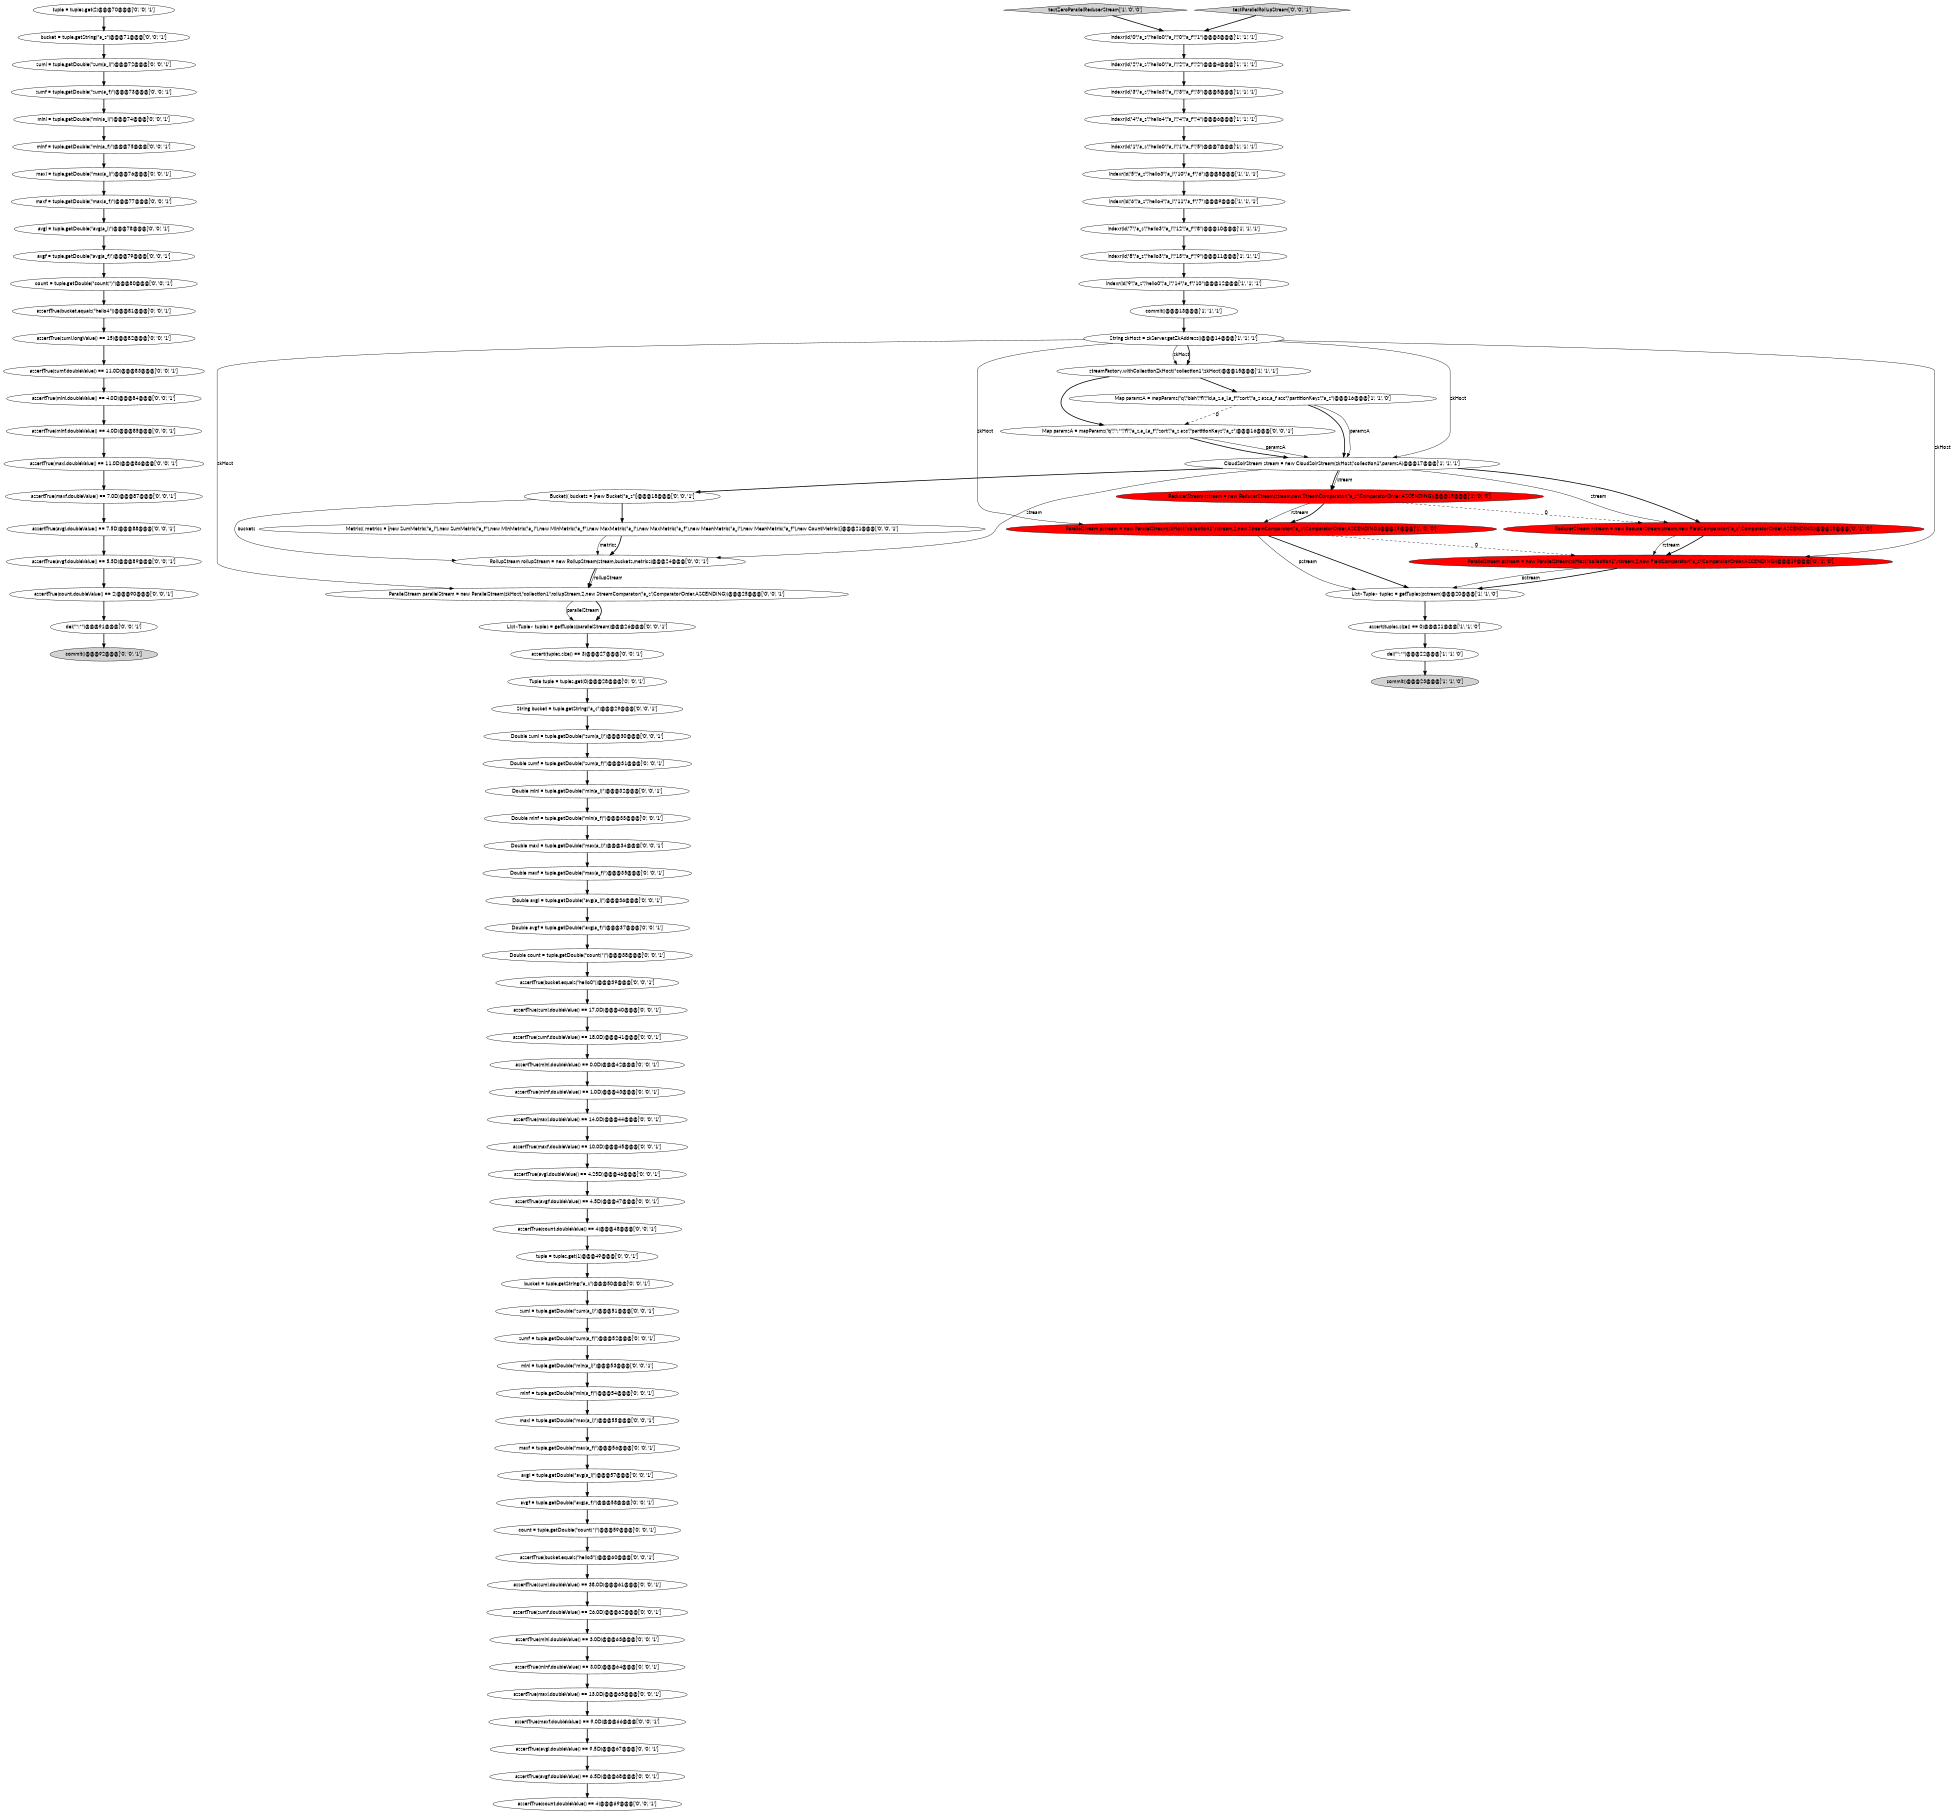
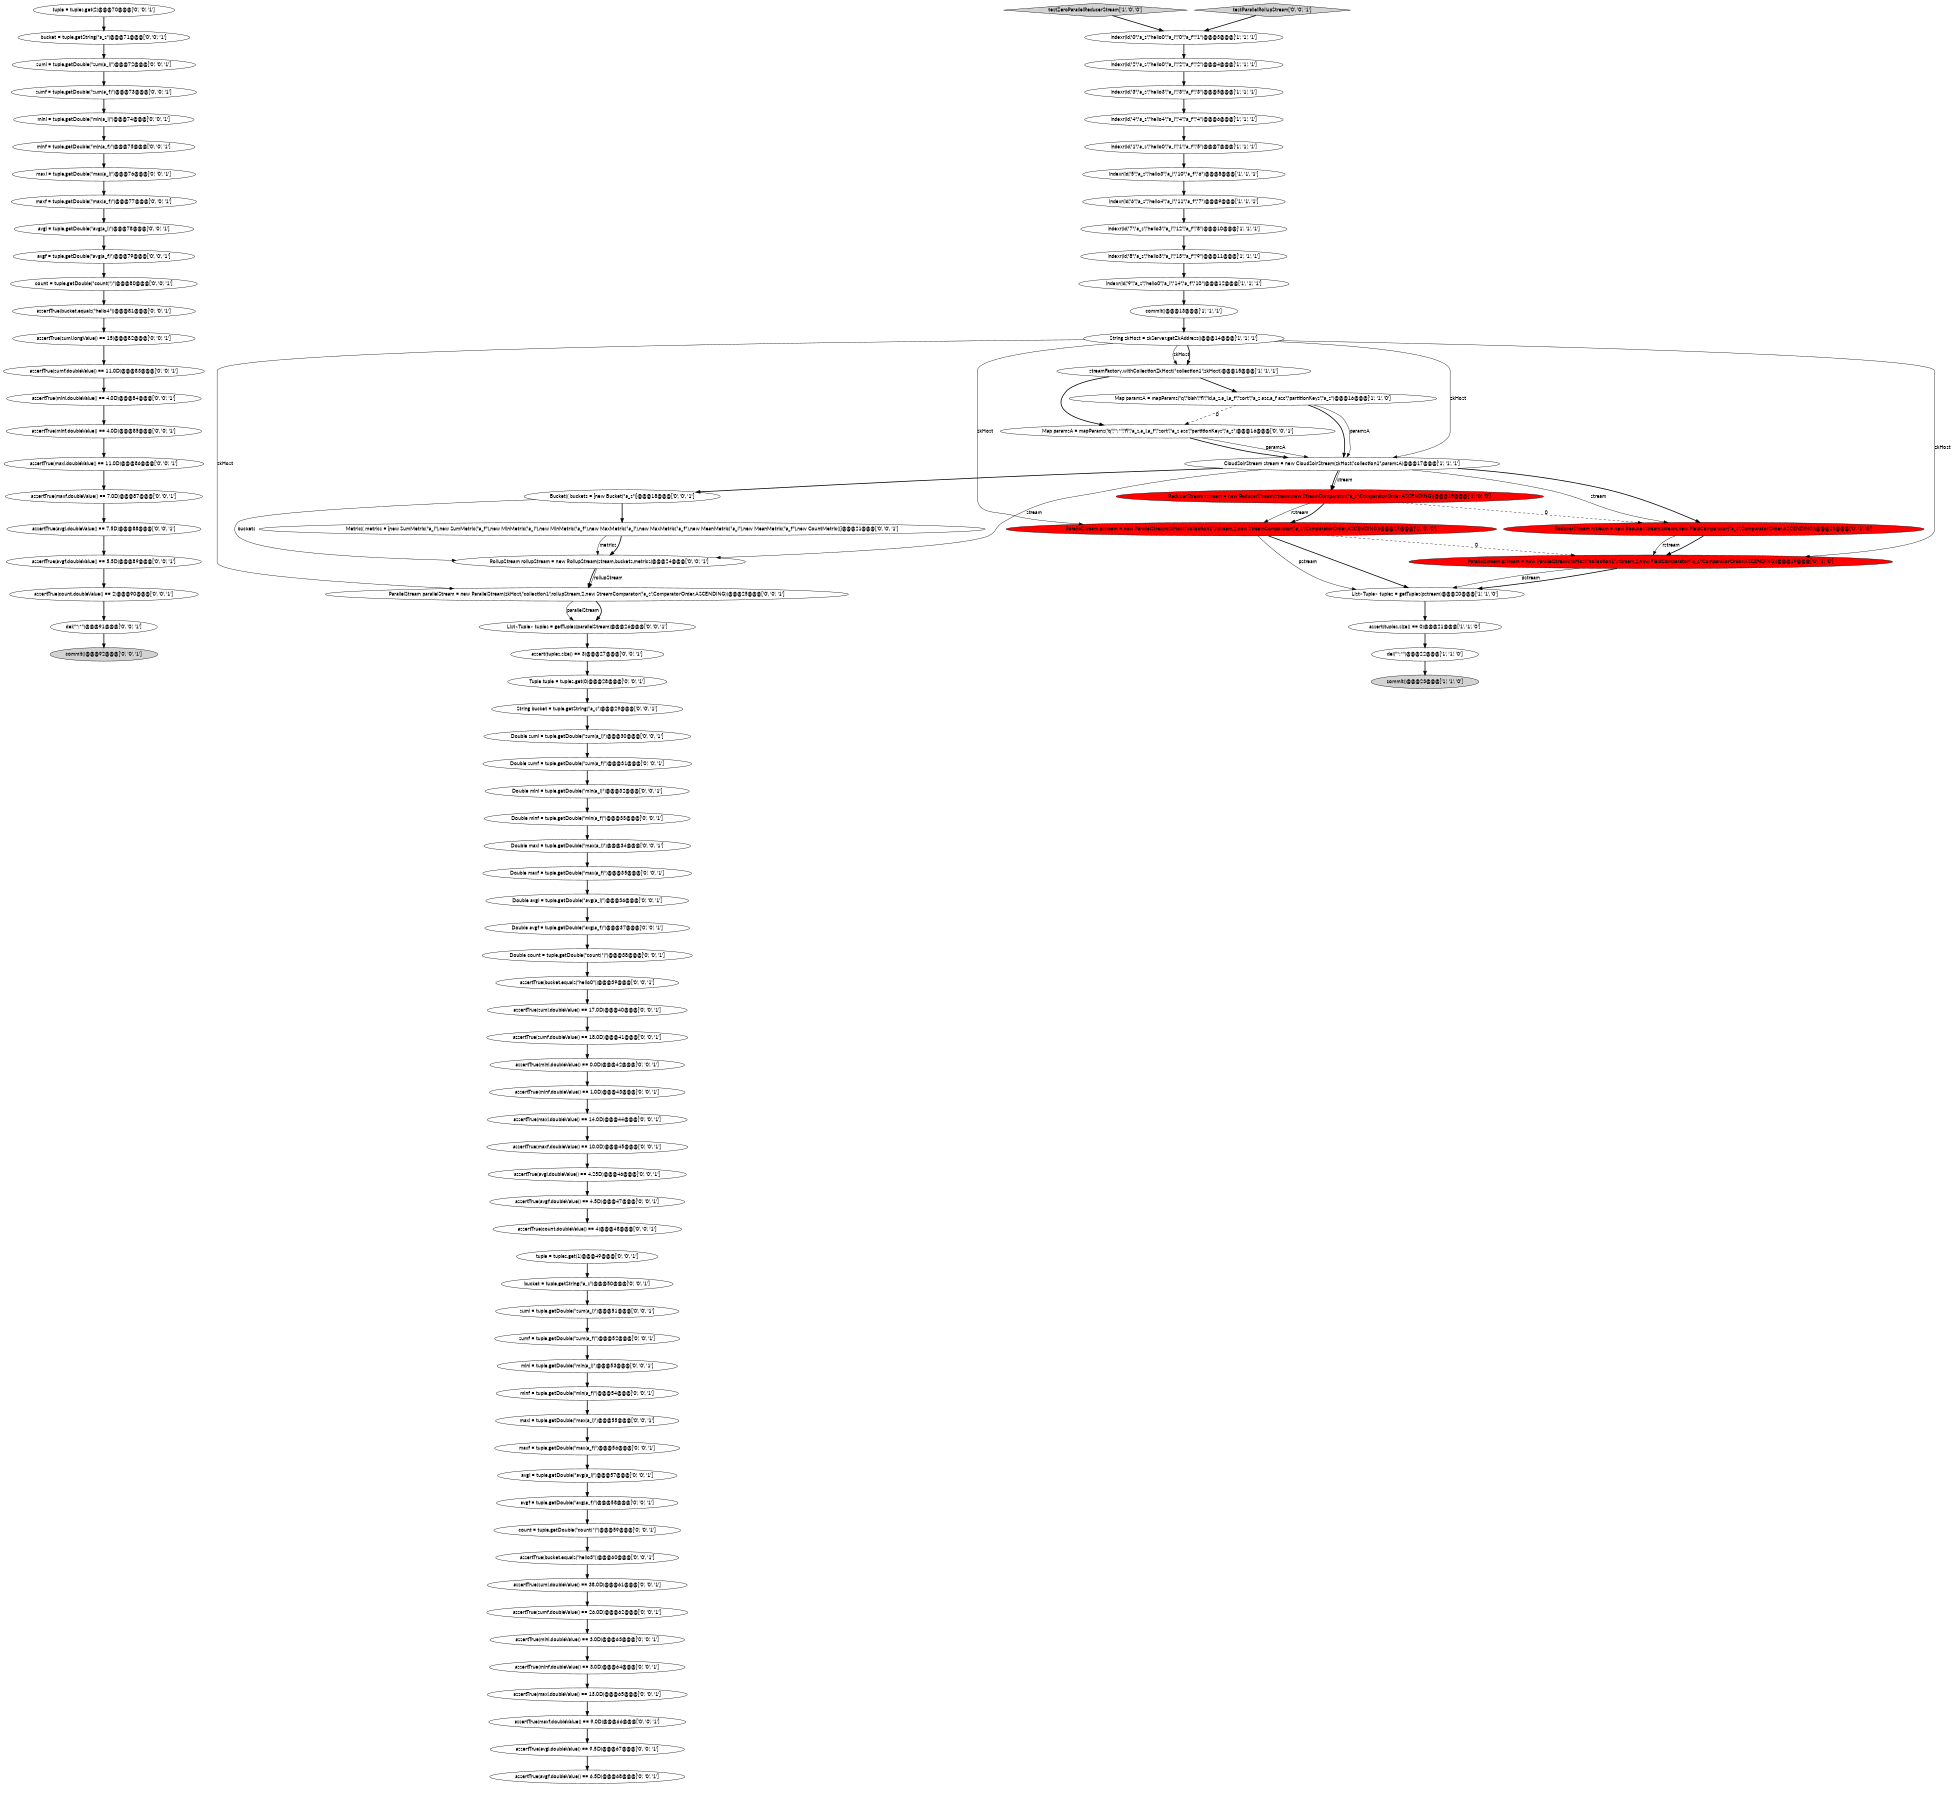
edge "assert(tuples.size() == 3)@@@27@@@['0', '0', '1']" -> "Tuple tuple = tuples.get(0)@@@28@@@['0', '0', '1']": added
edge "assertTrue(count.doubleValue() == 4)@@@48@@@['0', '0', '1']" -> "tuple = tuples.get(1)@@@49@@@['0', '0', '1']": removed
node "assertTrue(count.doubleValue() == 4)@@@69@@@['0', '0', '1']": removed
